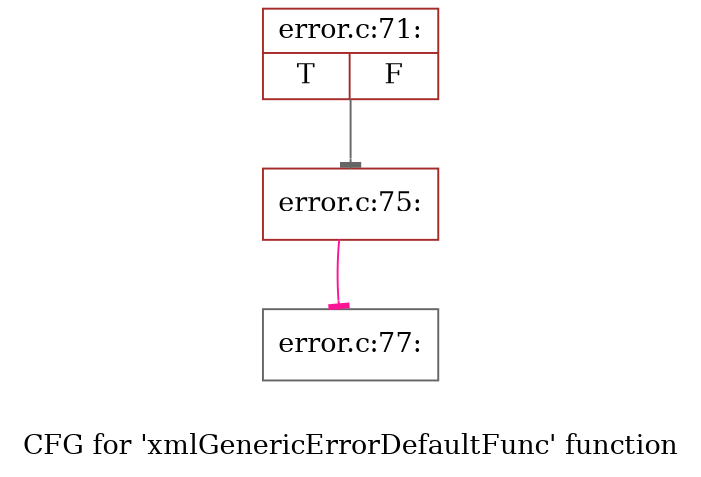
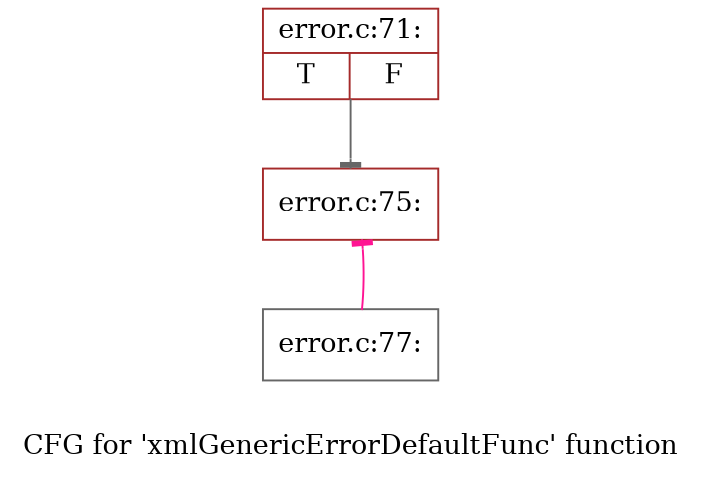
edge "error.c:75:" -> "error.c:77:": reversed
